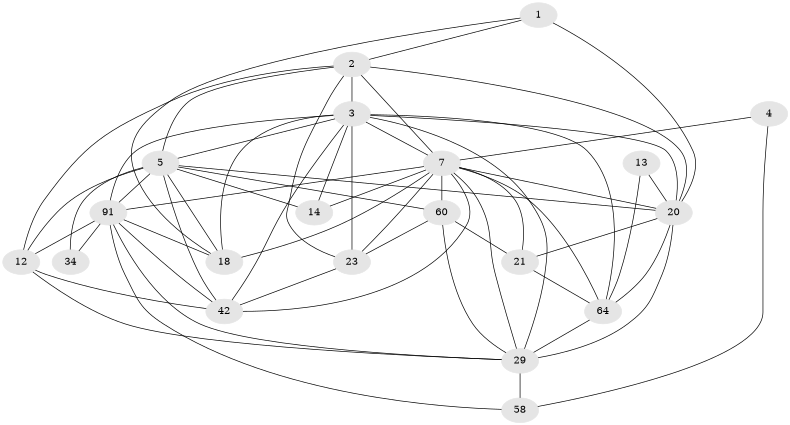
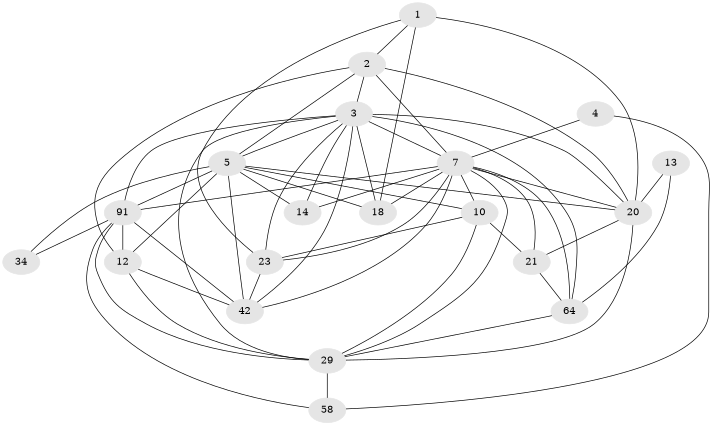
edge "2" -- "23": now "1" -- "23"
node "60": label "60" -> "10"
edge "91" -- "18": removed
edge "20" -- "64": removed
